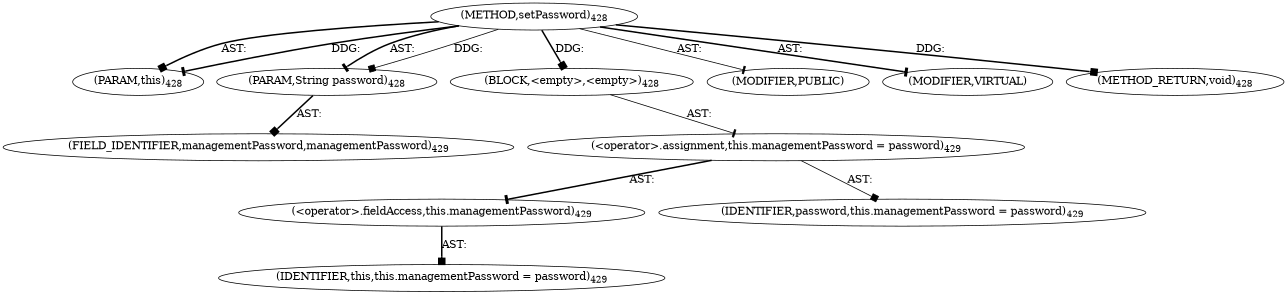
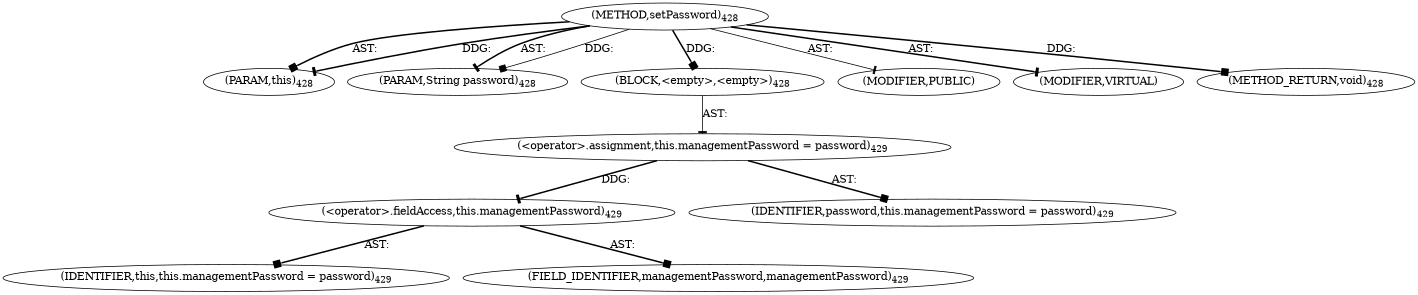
edge "(PARAM,String password)" -> "(FIELD_IDENTIFIER,managementPassword,managementPassword)": now "(<operator>.fieldAccess,this.managementPassword)" -> "(FIELD_IDENTIFIER,managementPassword,managementPassword)"
edge "(<operator>.assignment,this.managementPassword = password)" -> "(IDENTIFIER,password,this.managementPassword = password)": style solid -> bold
edge "(<operator>.assignment,this.managementPassword = password)" -> "(<operator>.fieldAccess,this.managementPassword)": label "AST: " -> "DDG: "
